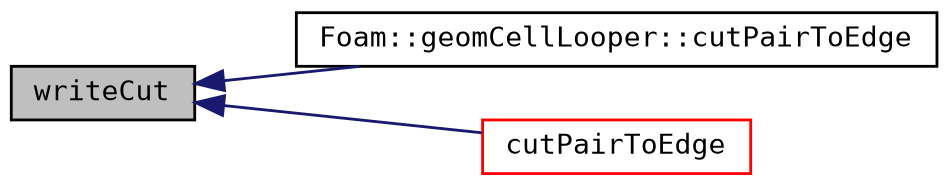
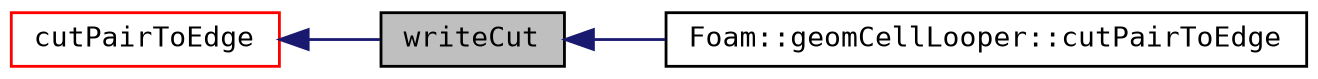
edge "cutPairToEdge" -> "writeCut": reversed
